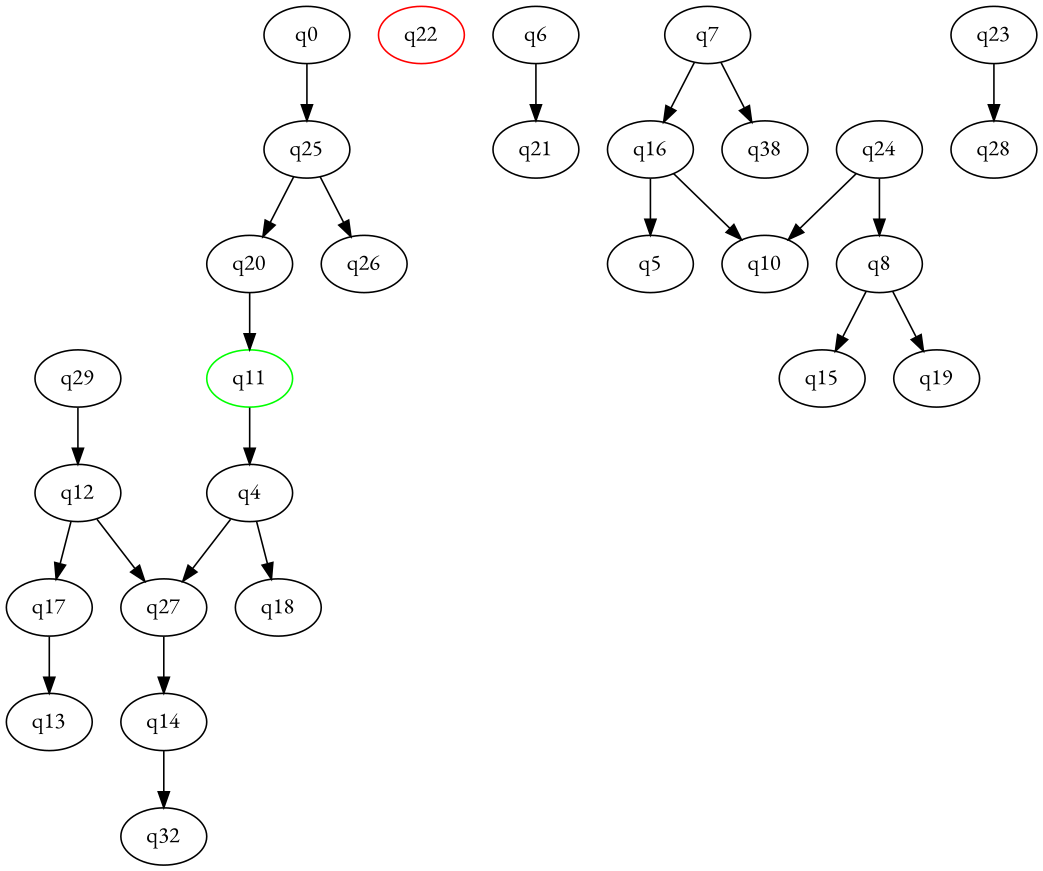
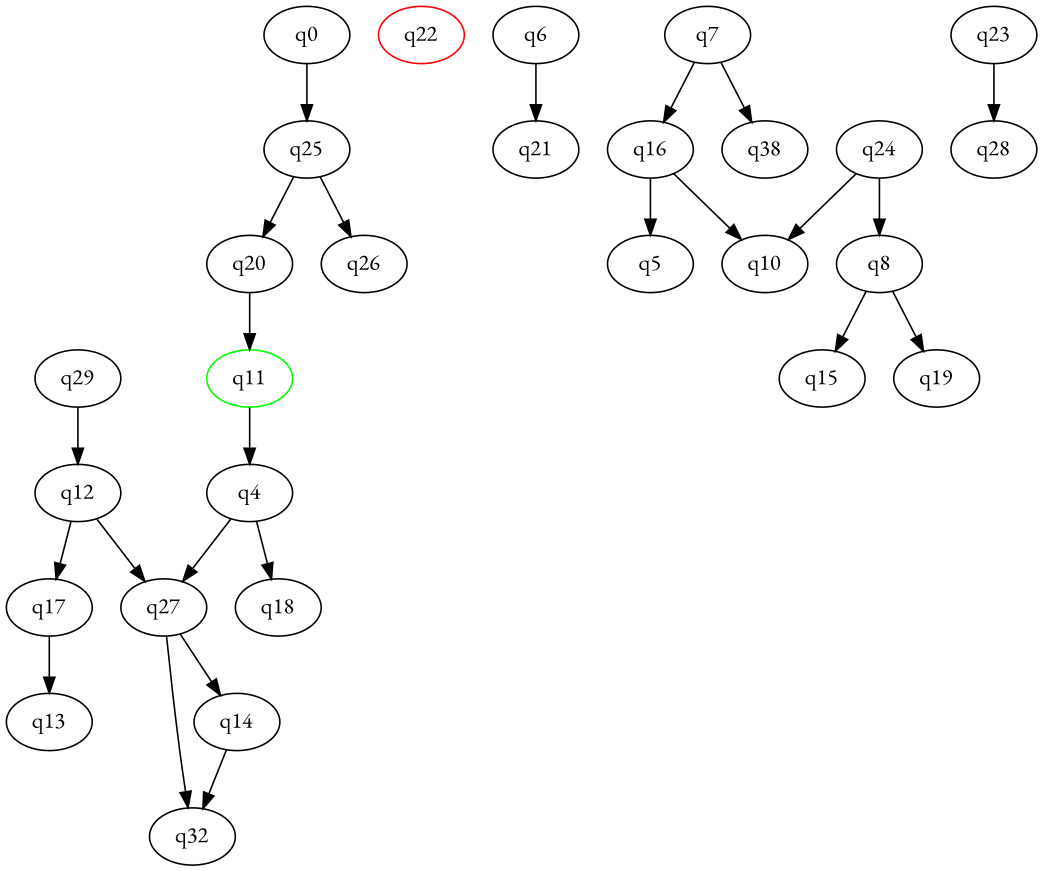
edge "q27" -> "q32": added
